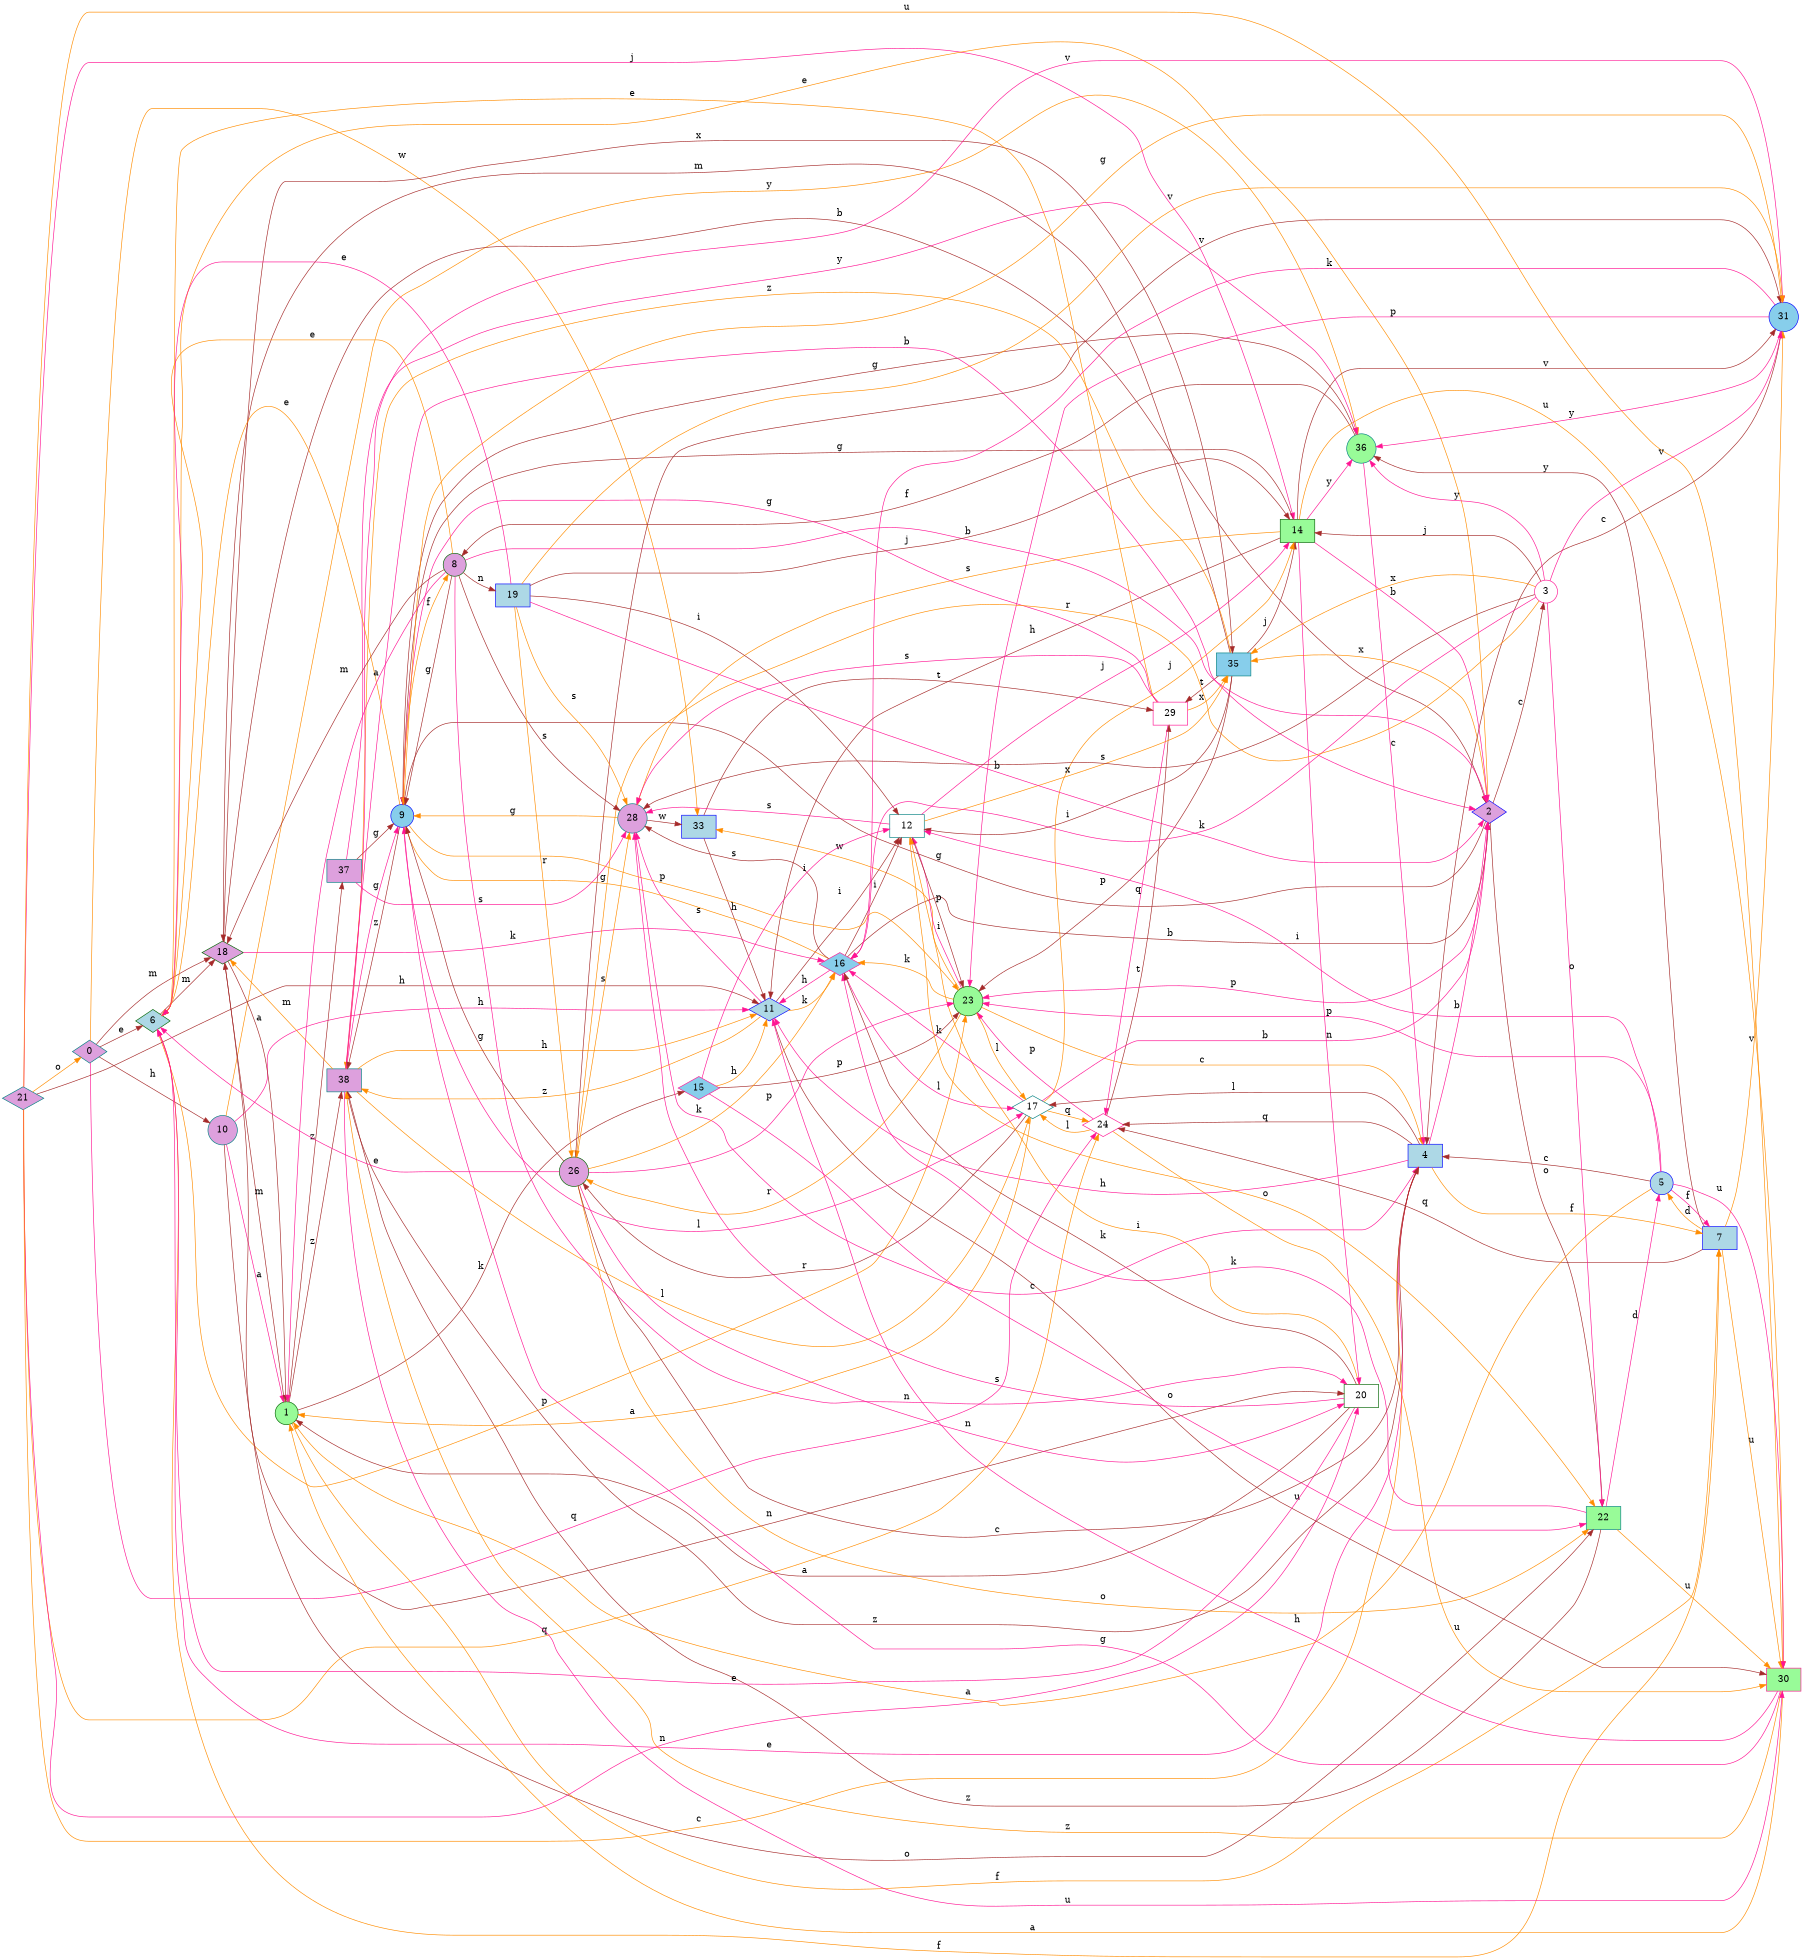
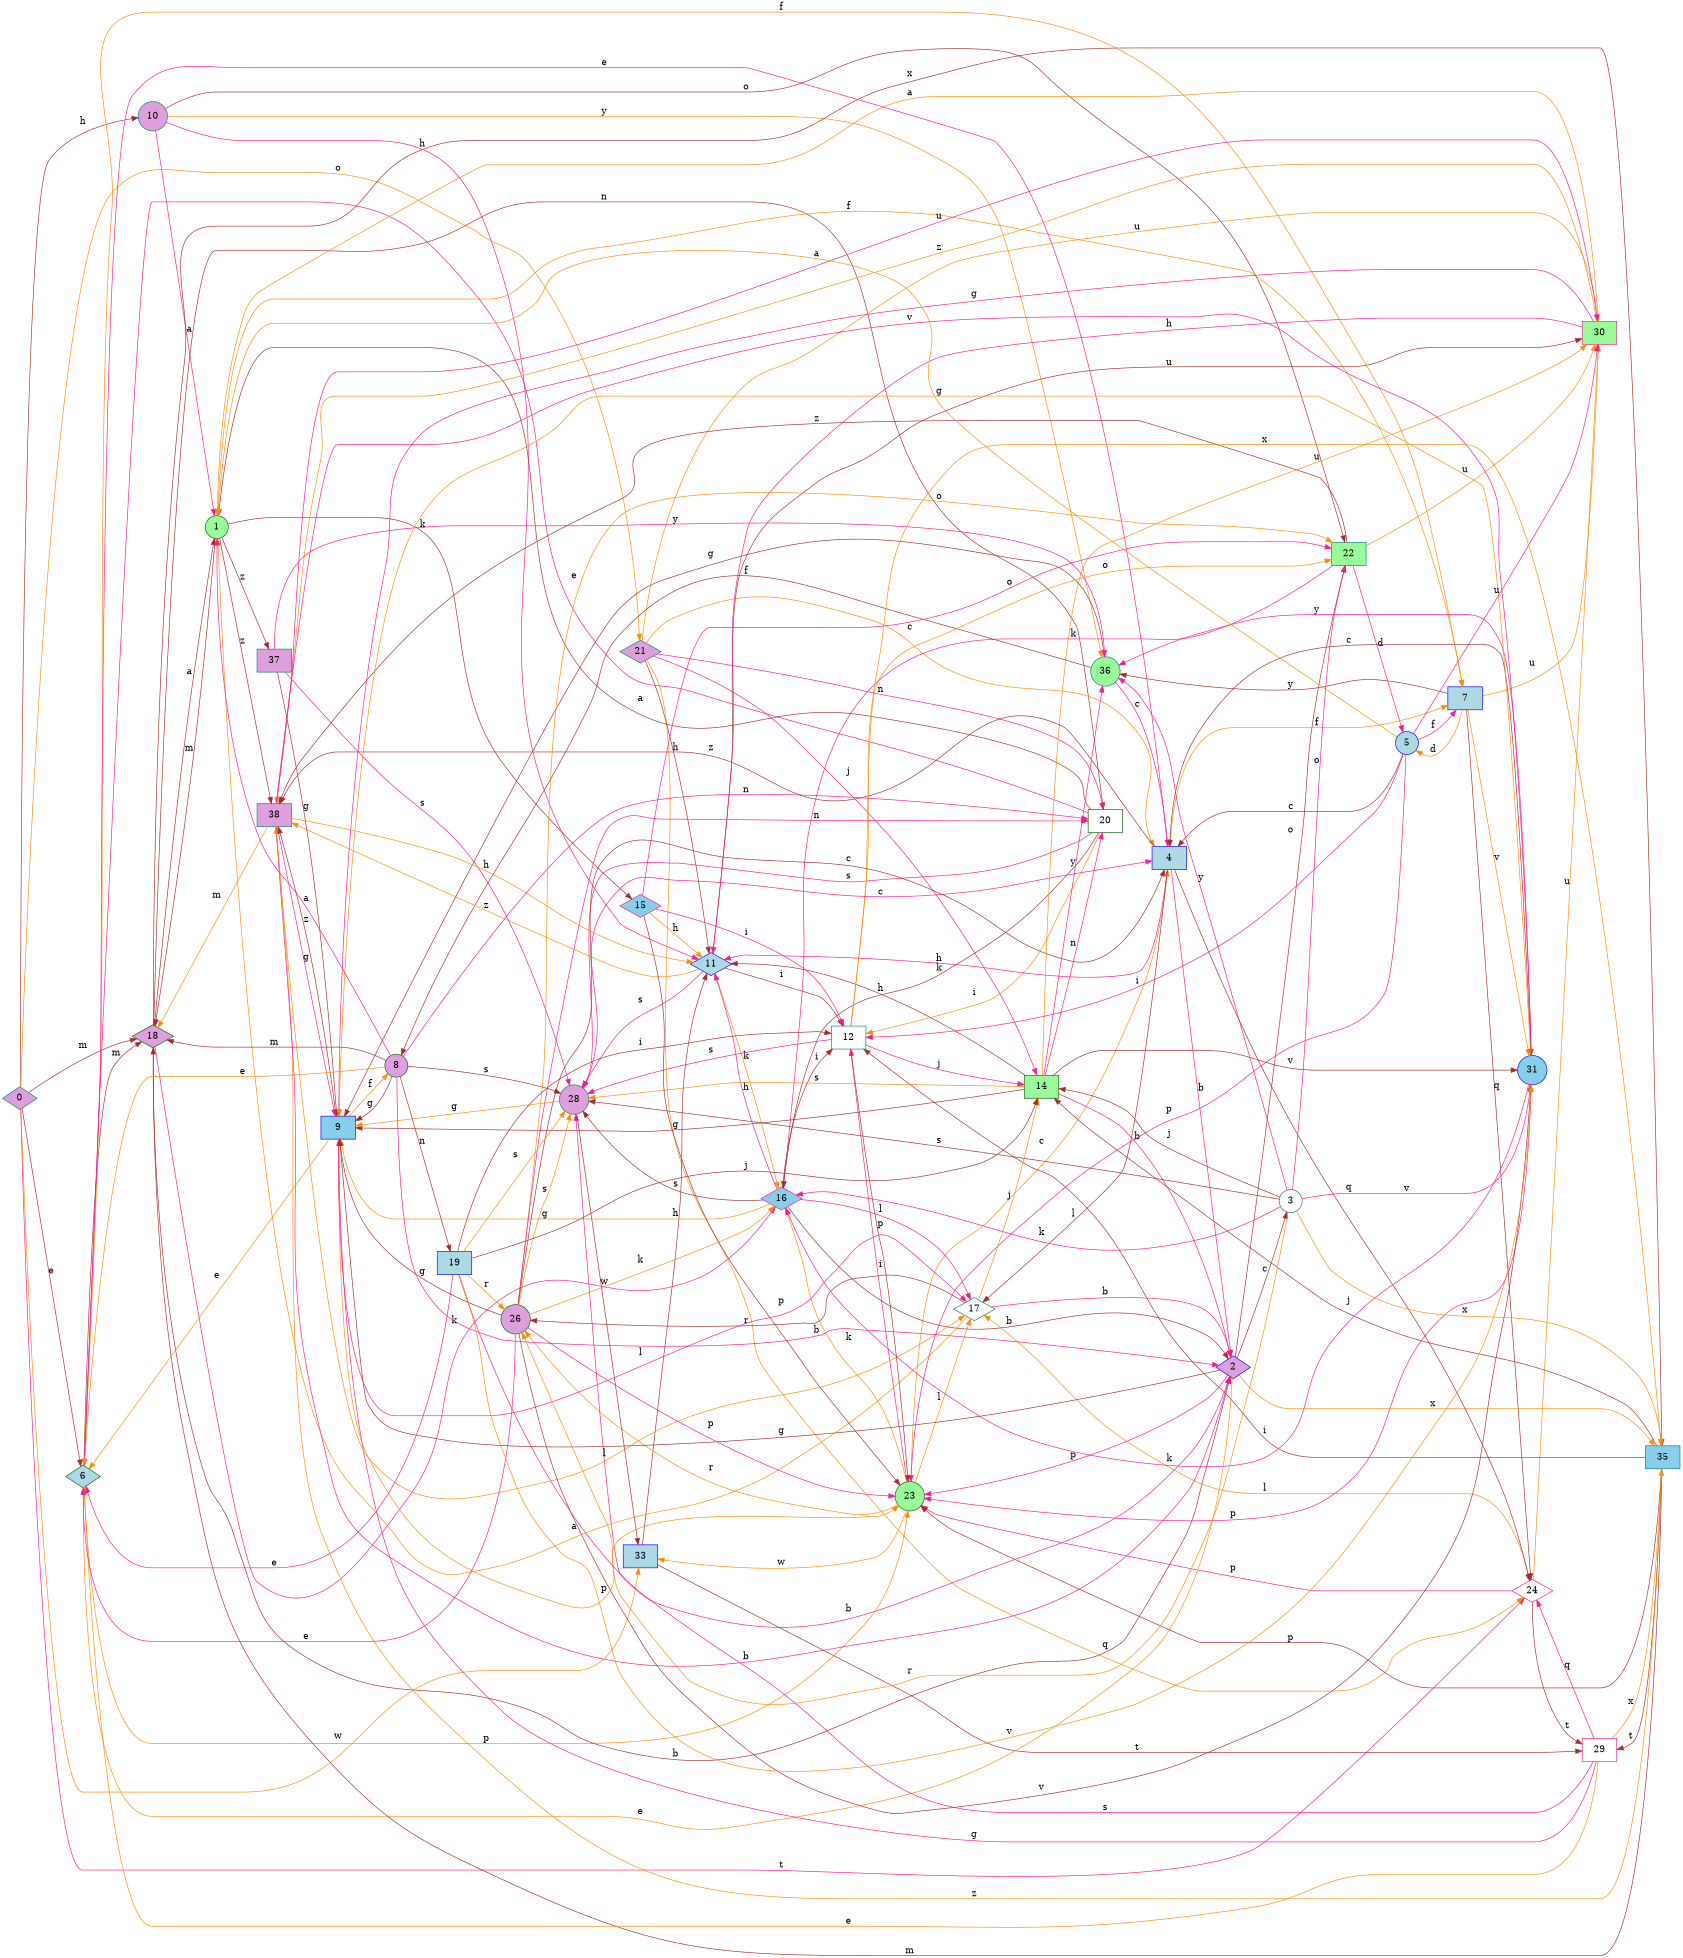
node "3": color deeppink -> teal
node "9": shape circle -> box
edge "17" -> "16": removed, label "k"
edge "21" -> "0": reversed
edge "17" -> "24": removed, label "q"
edge "0" -> "24": label "q" -> "t"
